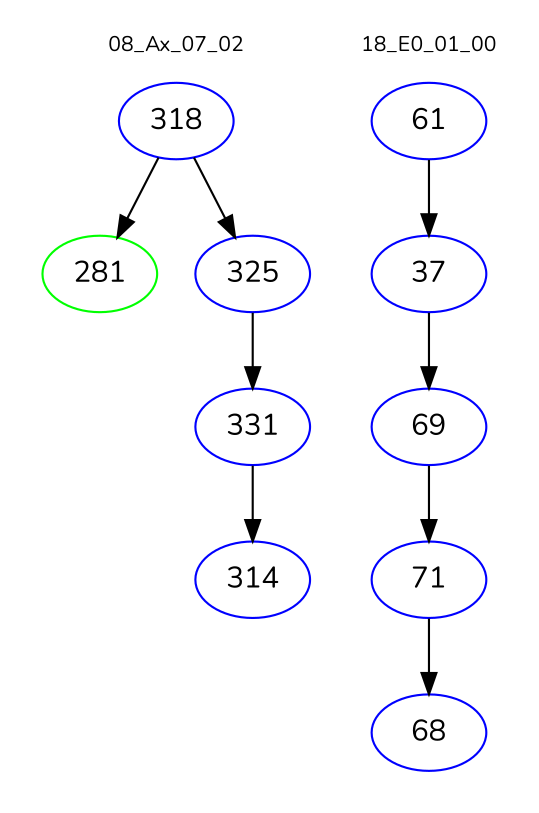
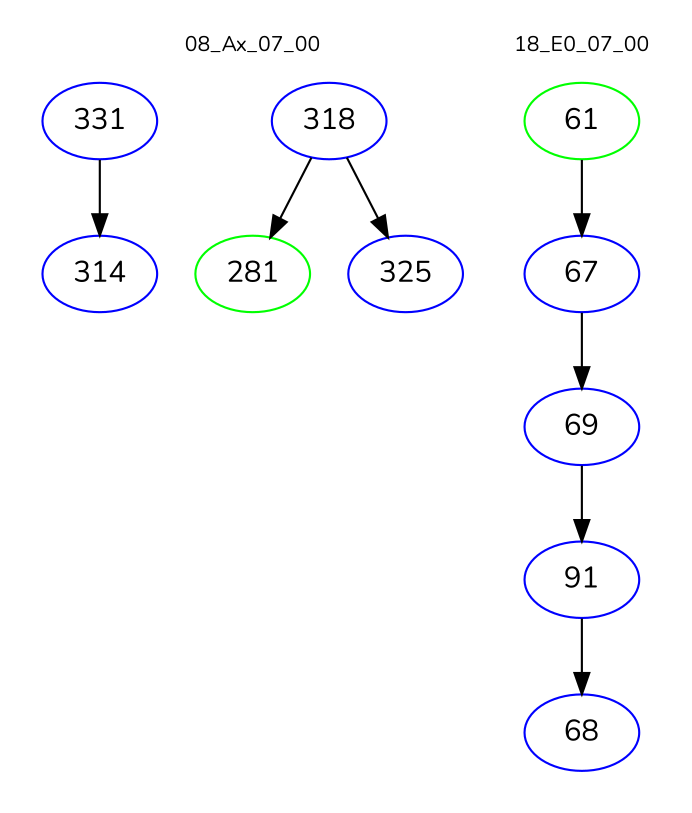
cluster "08_Ax_07_02": label "08_Ax_07_02" -> "08_Ax_07_00"
cluster "18_E0_01_00": label "18_E0_01_00" -> "18_E0_07_00"
node "61": color blue -> green
node "37": label "37" -> "67"
edge "325" -> "331": removed
node "71": label "71" -> "91"
